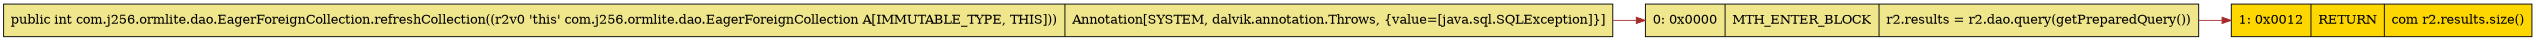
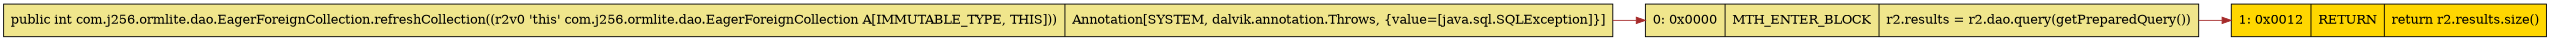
node "1: 0x0012": text "com r2.results.size()" -> "return r2.results.size()"
